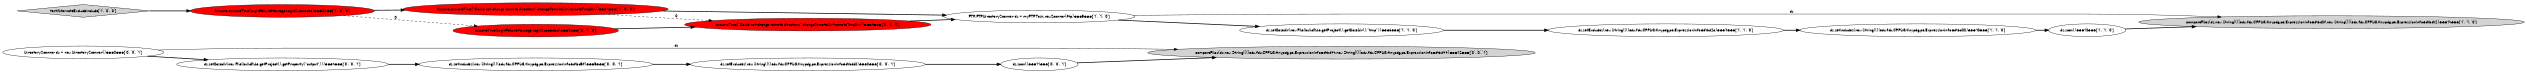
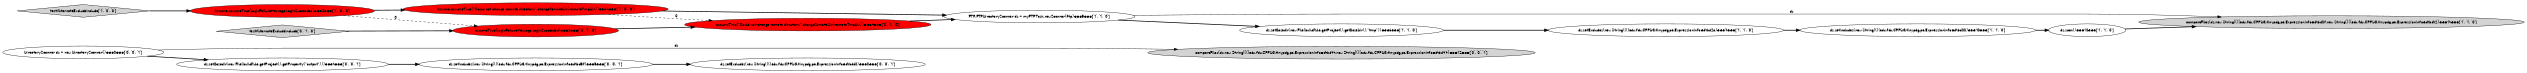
node "testAlternateExcludeInclude['0', '1', '0']": added
node "ds.scan()@@@11@@@['0', '0', '1']": removed
